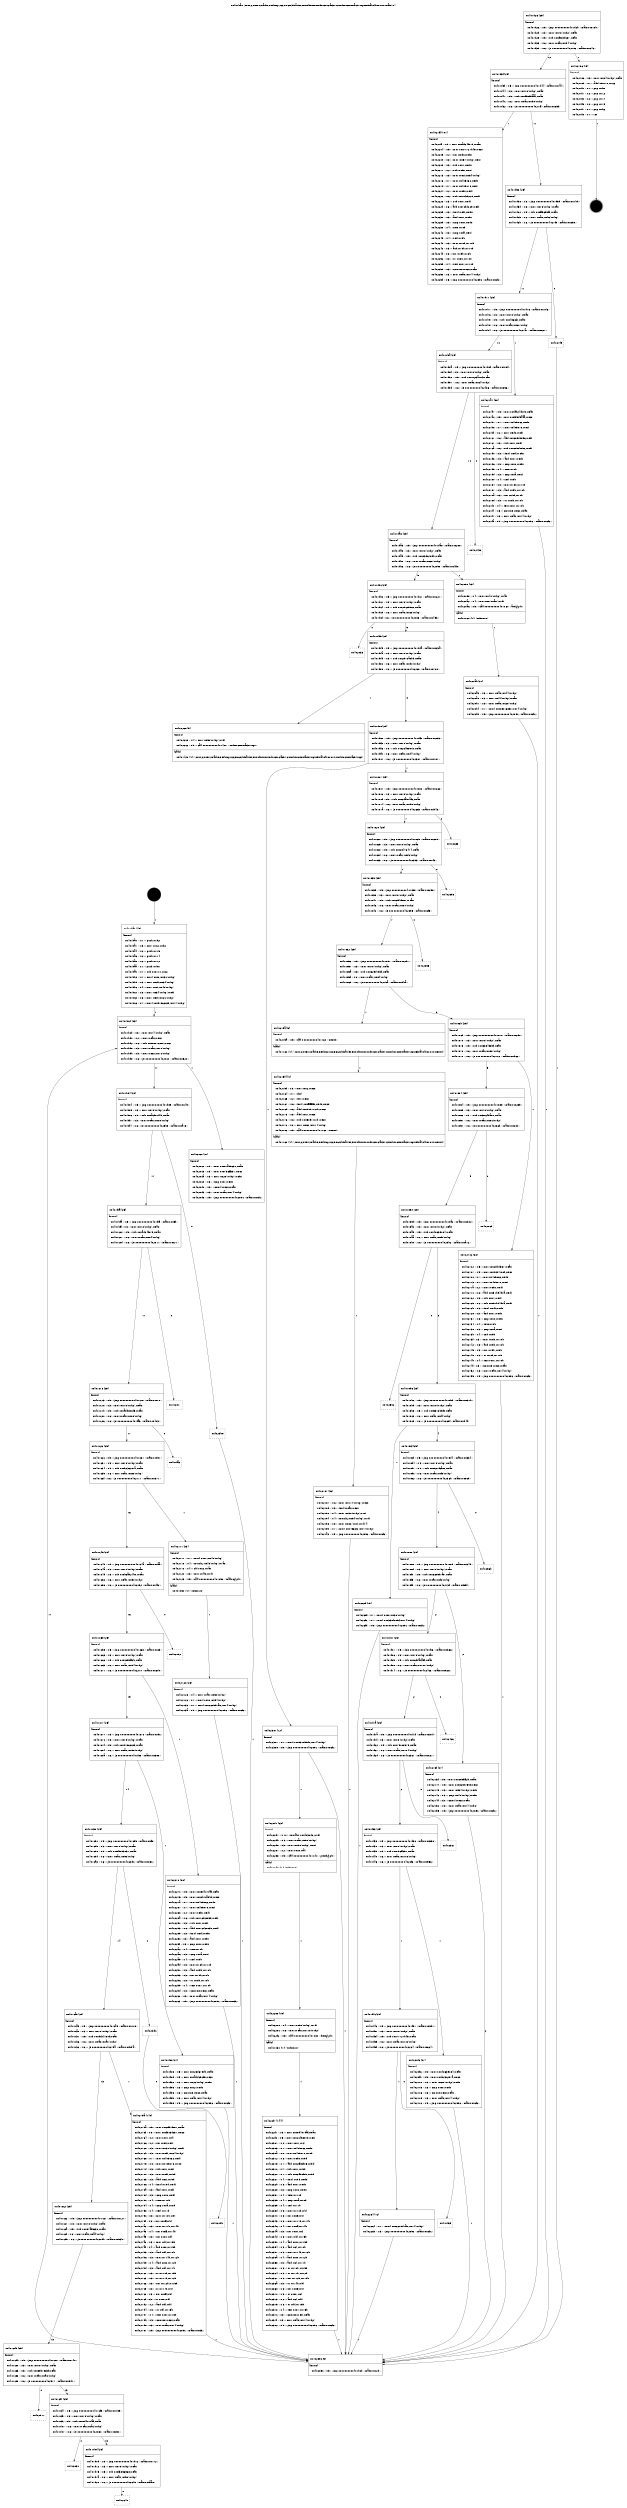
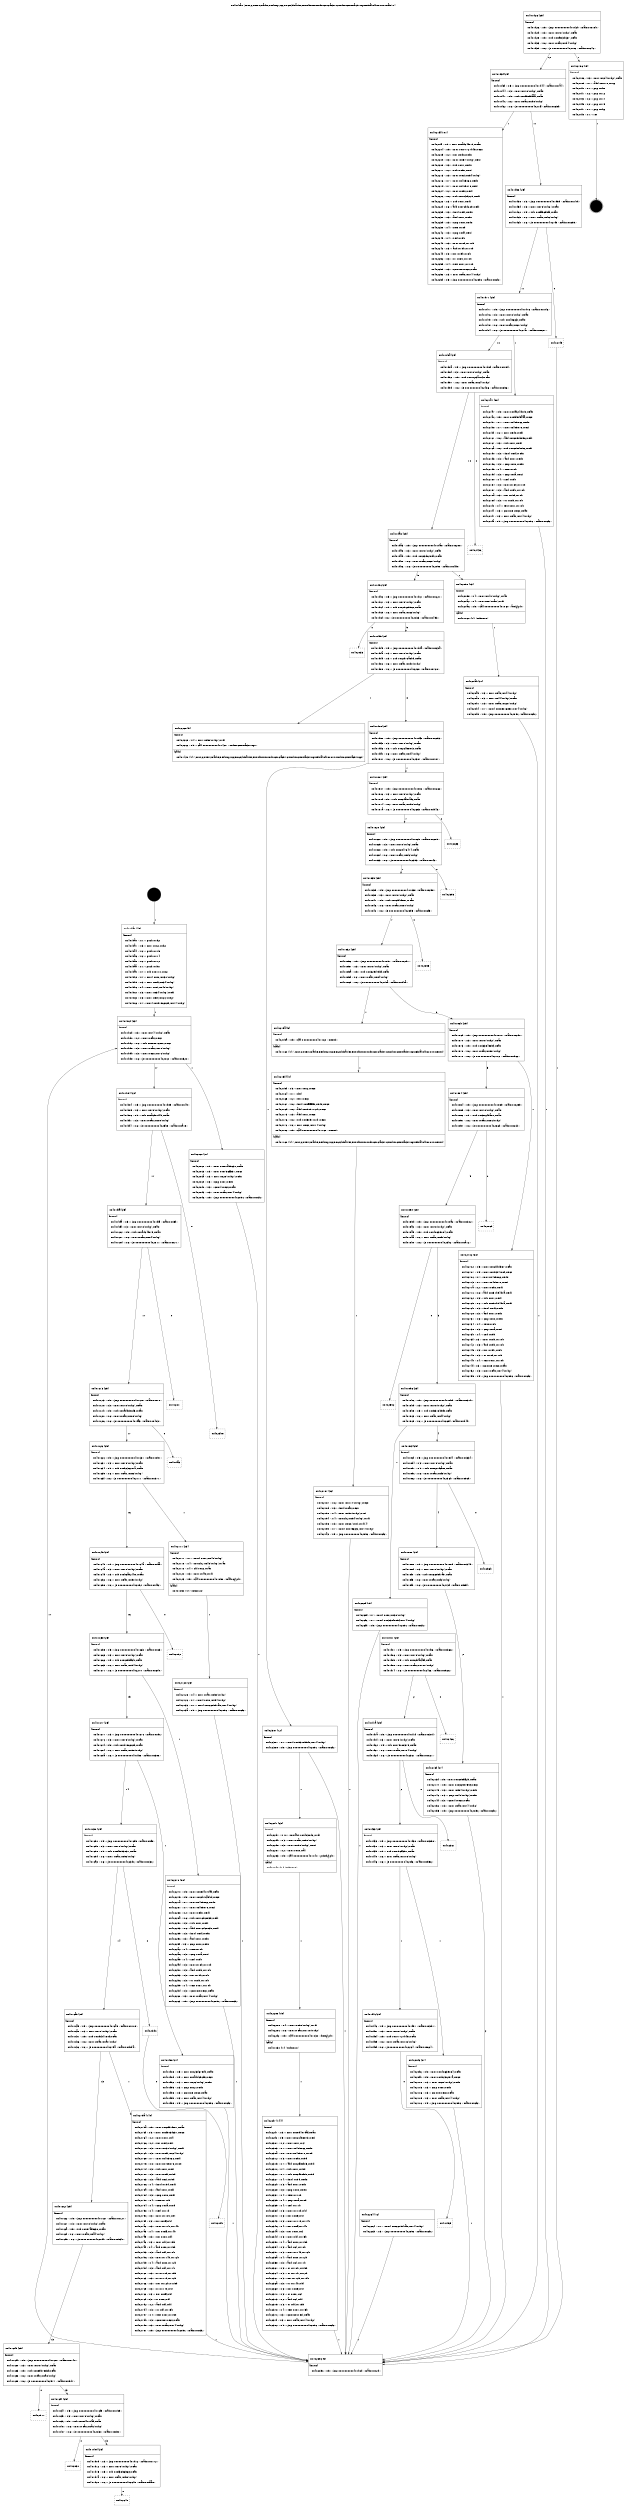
edge "0x401ee8 [25]" -> "0x401f01 [25]": removed, label "2"
edge "0x4025be" -> "0x40289c [5]": now "0x4020c0 [27]" -> "0x40289c [5]"
edge "0x401f4c [25]" -> "0x402264 [12]": removed, label "1"
